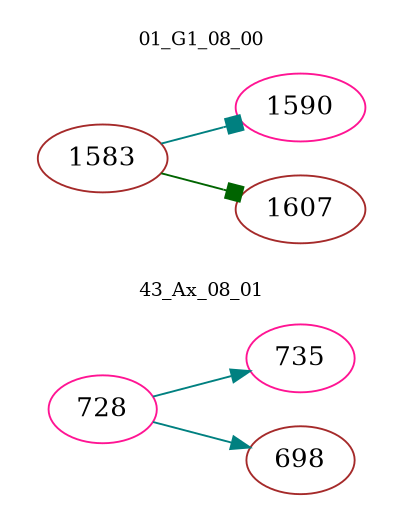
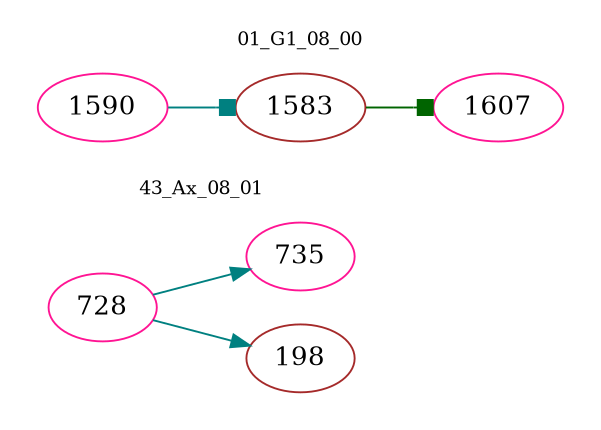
edge "1583" -> "1590": reversed
node "1607": color brown -> deeppink
node "698": label "698" -> "198"
